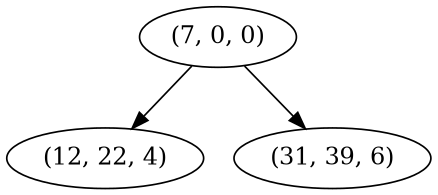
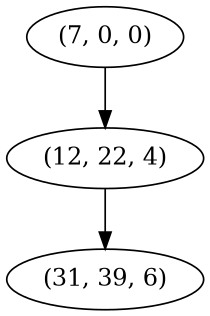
edge "(7, 0, 0)" -> "(31, 39, 6)": now "(12, 22, 4)" -> "(31, 39, 6)"
